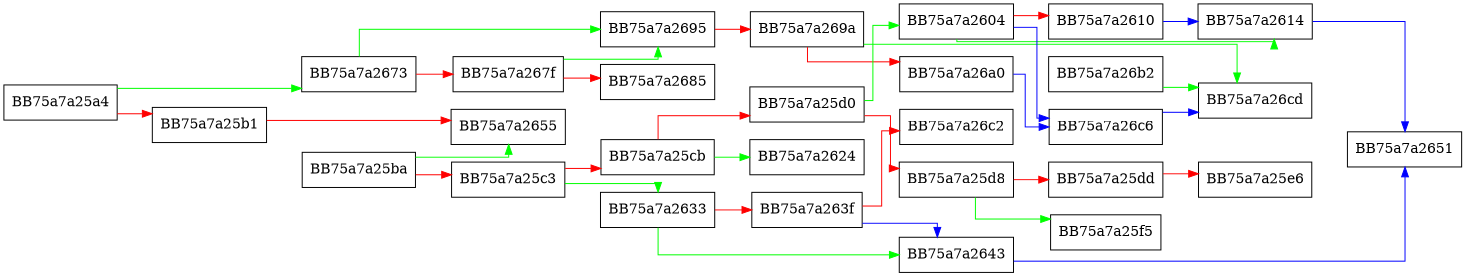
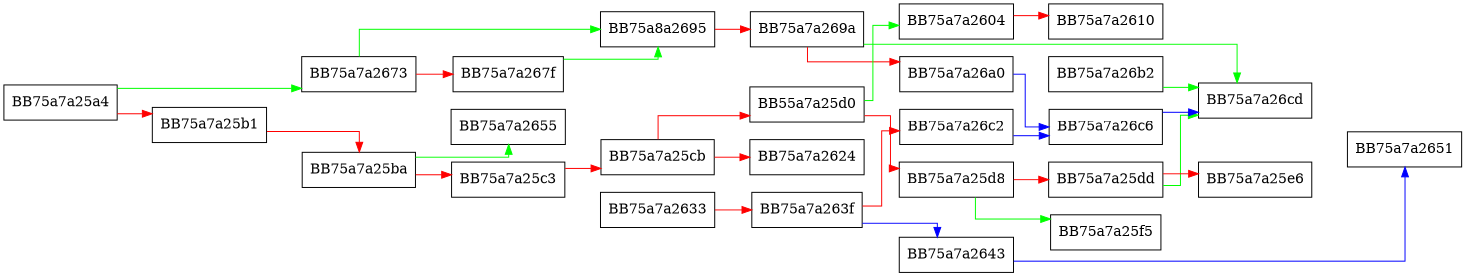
node "BB75a7a2614": removed
node "BB75a7a2695": label "BB75a7a2695" -> "BB75a8a2695"
edge "BB75a7a2604" -> "BB75a7a26c6": now "BB75a7a26c2" -> "BB75a7a26c6"
node "BB75a7a2685": removed
node "BB75a7a25d0": label "BB75a7a25d0" -> "BB55a7a25d0"
edge "BB75a7a25b1" -> "BB75a7a2655": now "BB75a7a25b1" -> "BB75a7a25ba"
edge "BB75a7a25dd" -> "BB75a7a26cd": added
edge "BB75a7a25cb" -> "BB75a7a2624": color green -> red
edge "BB75a7a25c3" -> "BB75a7a2633": removed
edge "BB75a7a2633" -> "BB75a7a2643": removed
